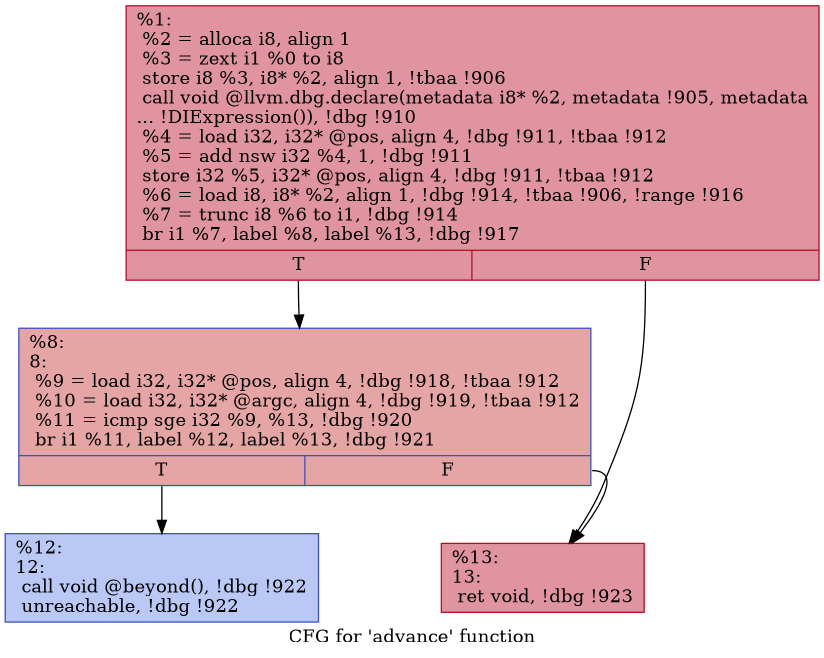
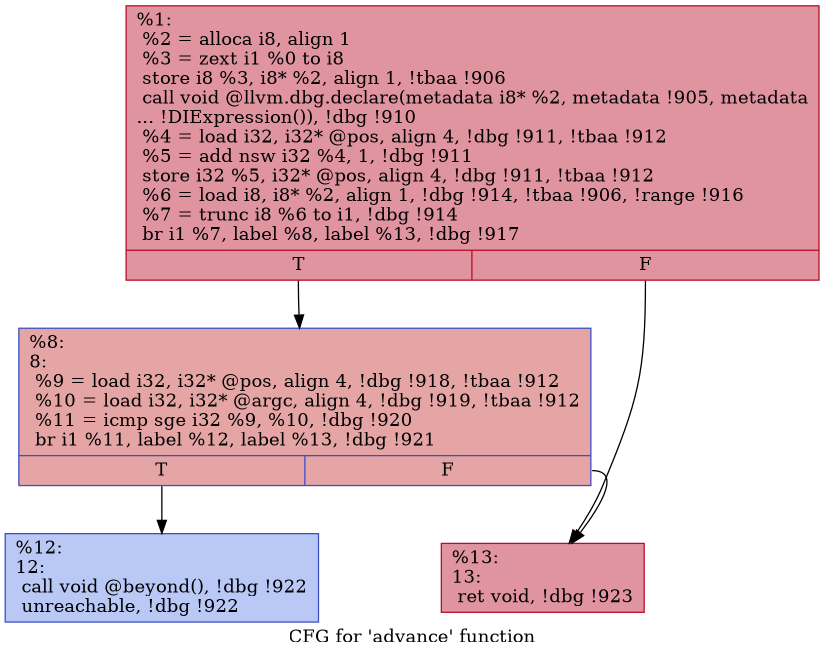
node "%8:": text "%11 = icmp sge i32 %9, %13, !dbg !920" -> "%11 = icmp sge i32 %9, %10, !dbg !920"
